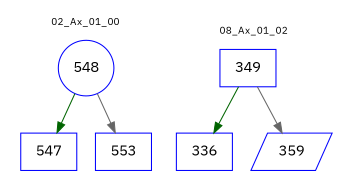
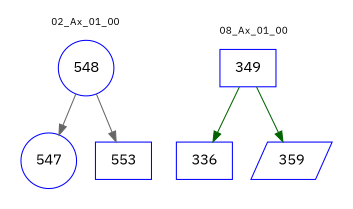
cluster "08_Ax_01_02": label "08_Ax_01_02" -> "08_Ax_01_00"
edge "349" -> "359": color gray40 -> darkgreen
edge "548" -> "547": color darkgreen -> gray40
node "547": shape box -> circle
